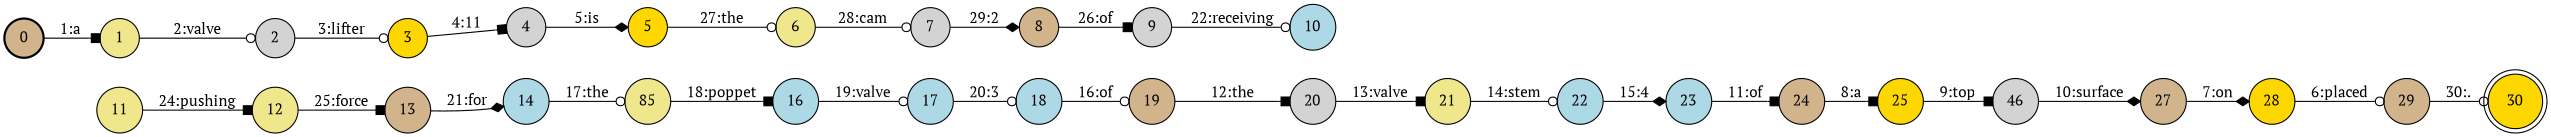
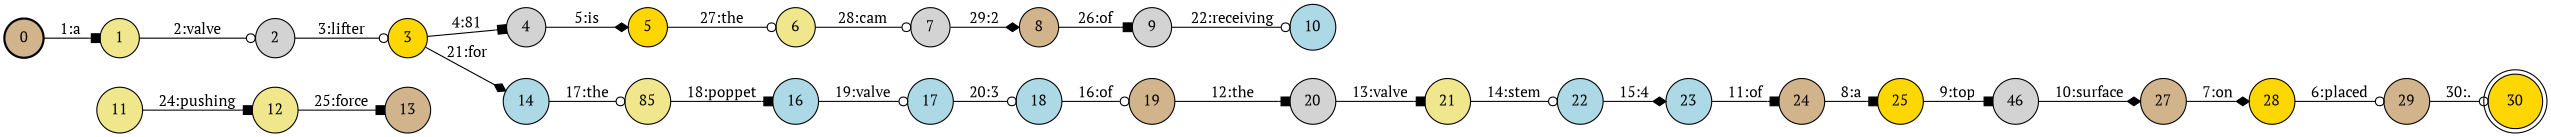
edge "3" -> "4": label "4:11" -> "4:81"
edge "13" -> "14": now "3" -> "14"
